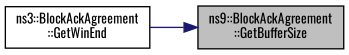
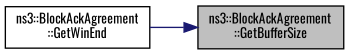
node "ns9::BlockAckAgreement ::GetBufferSize": label "ns9::BlockAckAgreement ::GetBufferSize" -> "ns3::BlockAckAgreement ::GetBufferSize"
